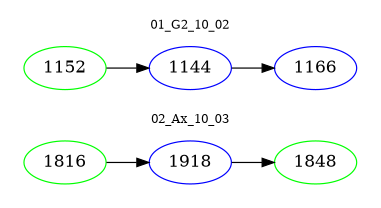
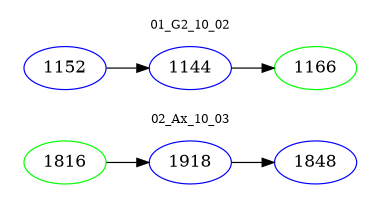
node "1152": color green -> blue
node "1166": color blue -> green
node "1848": color green -> blue
